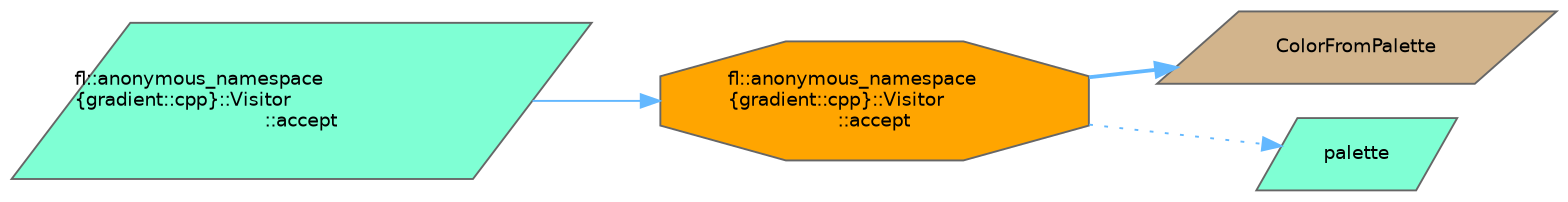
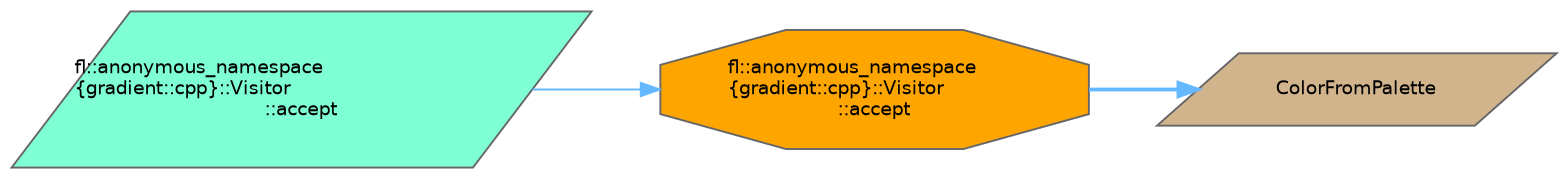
node "palette": removed
